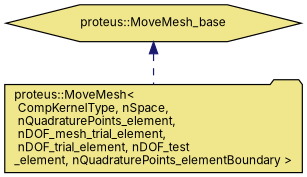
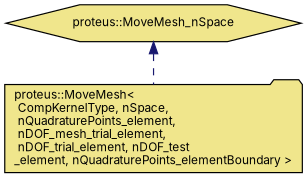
node "proteus::MoveMesh_base": label "proteus::MoveMesh_base" -> "proteus::MoveMesh_nSpace"
